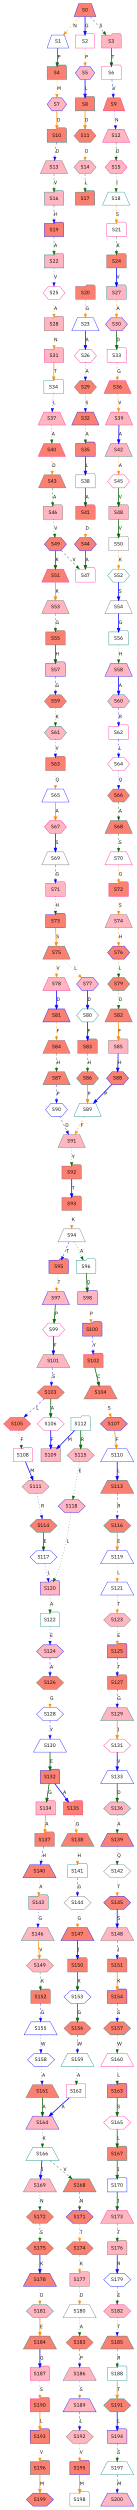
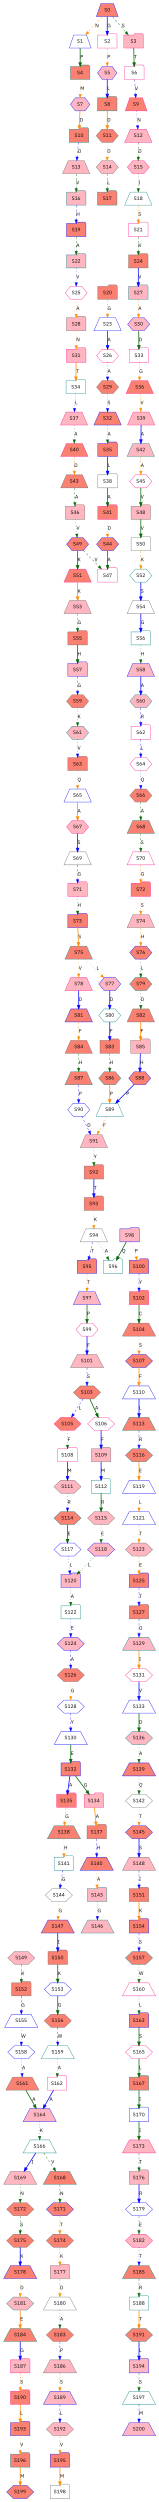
edge "S96" -> "S98": reversed
edge "S112" -> "S109": reversed
edge "S146" -> "S149": removed, label "V"
